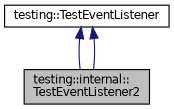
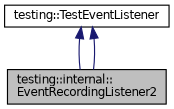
node "testing::internal:: TestEventListener2": label "testing::internal:: TestEventListener2" -> "testing::internal:: EventRecordingListener2"
